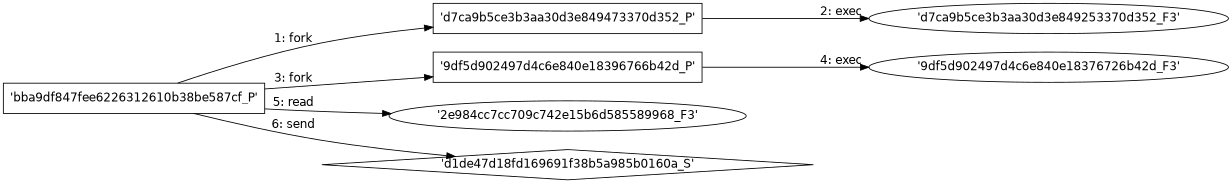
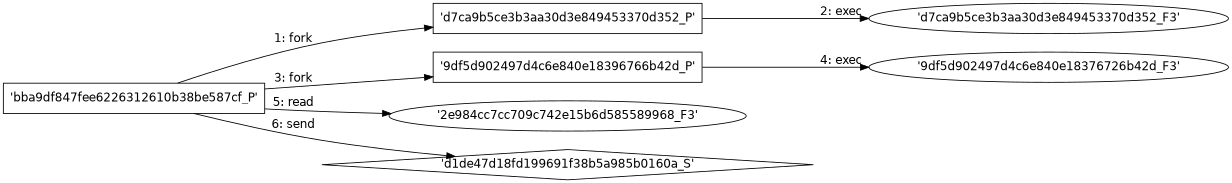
node "'d7ca9b5ce3b3aa30d3e849473370d352_P'": label "'d7ca9b5ce3b3aa30d3e849473370d352_P'" -> "'d7ca9b5ce3b3aa30d3e849453370d352_P'"
node "'d7ca9b5ce3b3aa30d3e849253370d352_F3'": label "'d7ca9b5ce3b3aa30d3e849253370d352_F3'" -> "'d7ca9b5ce3b3aa30d3e849453370d352_F3'"
node "'d1de47d18fd169691f38b5a985b0160a_S'": label "'d1de47d18fd169691f38b5a985b0160a_S'" -> "'d1de47d18fd199691f38b5a985b0160a_S'"
